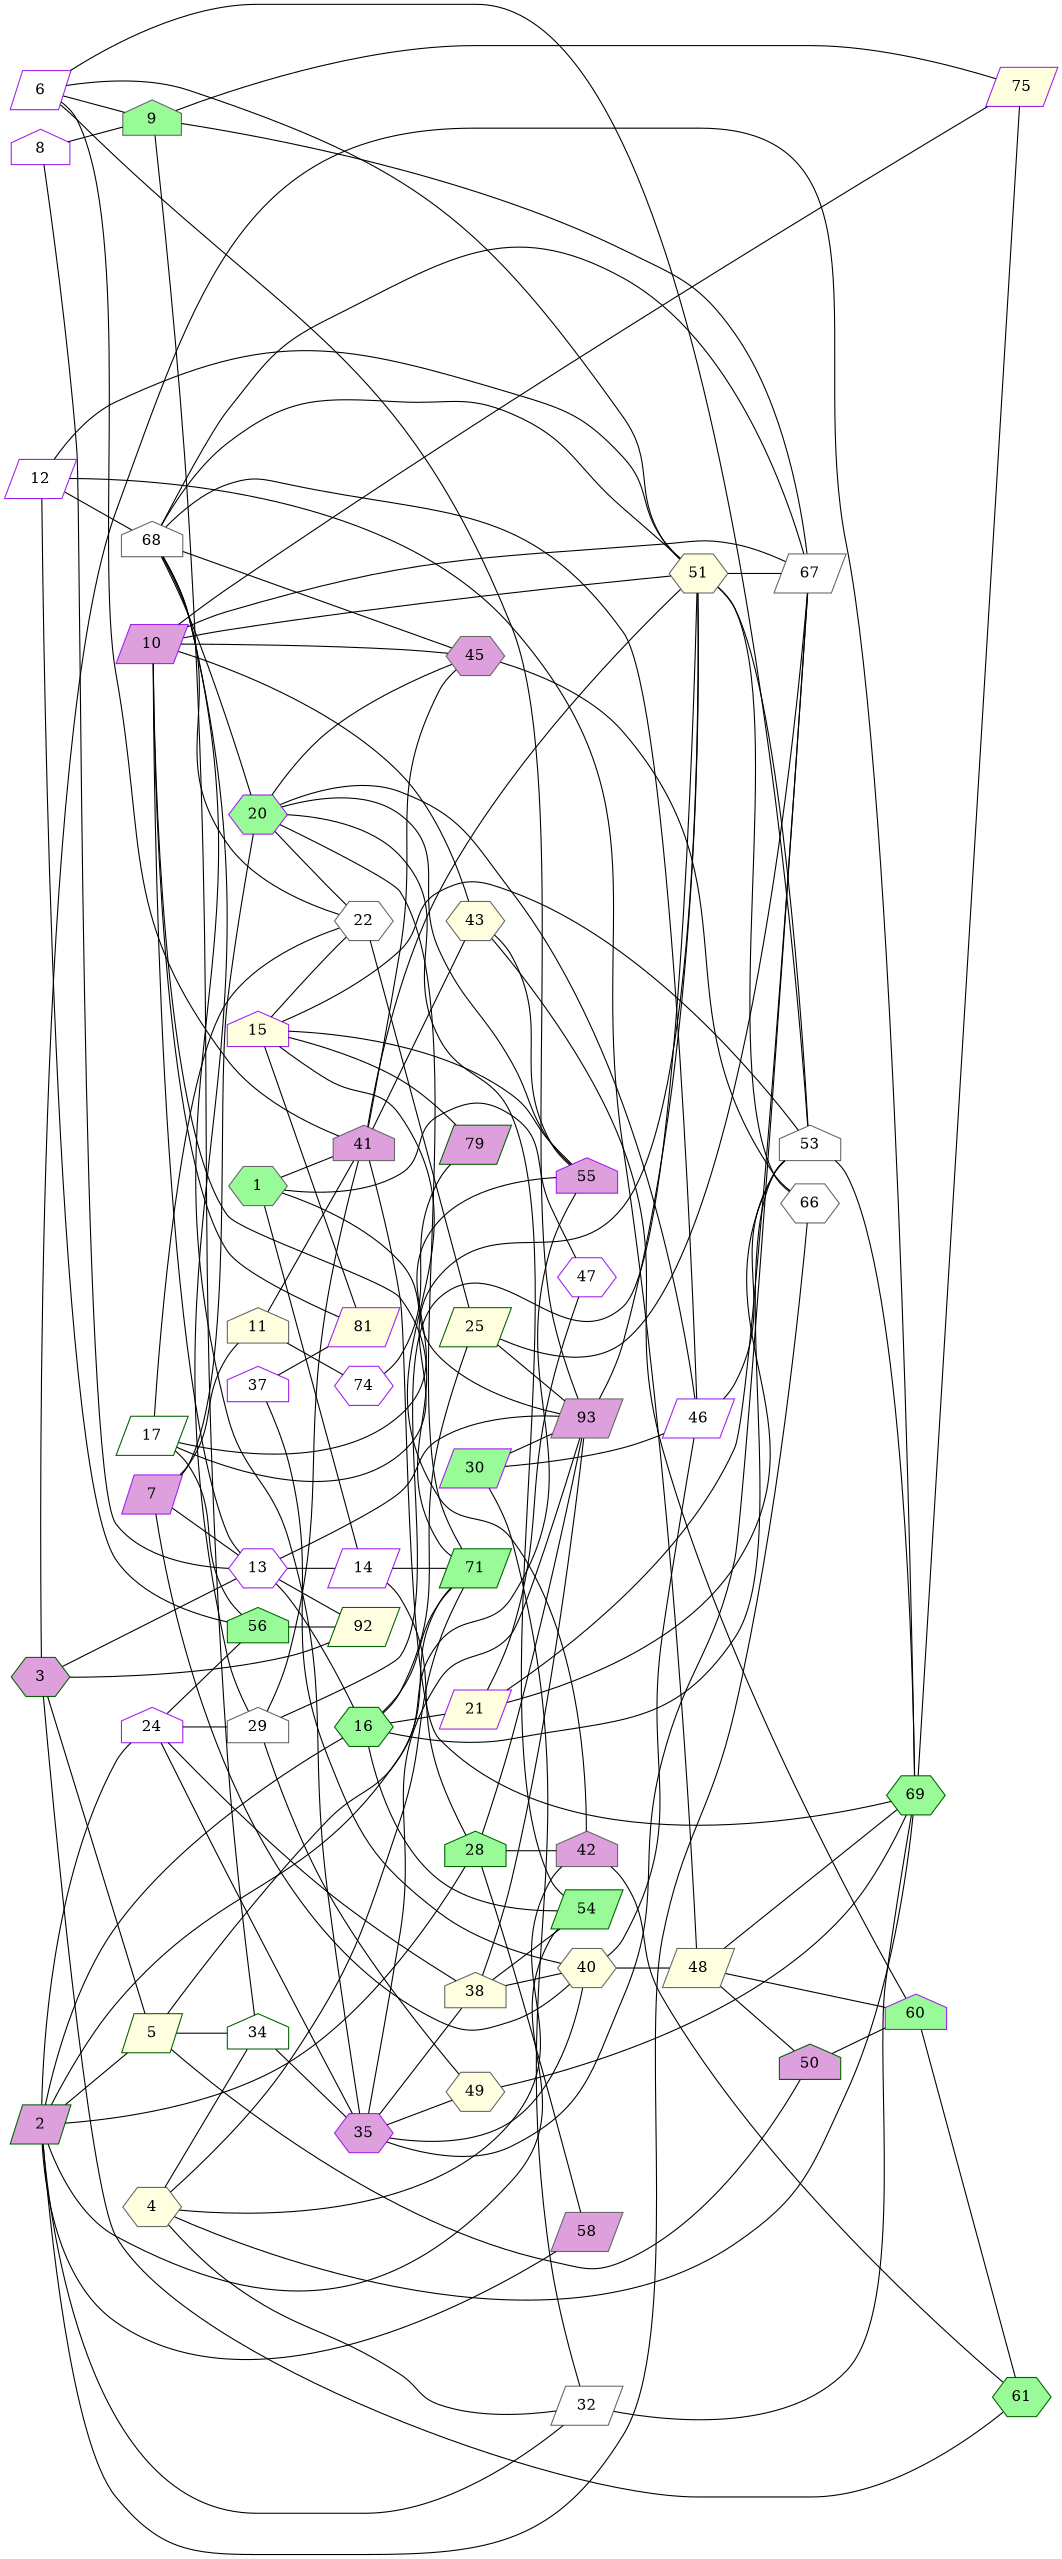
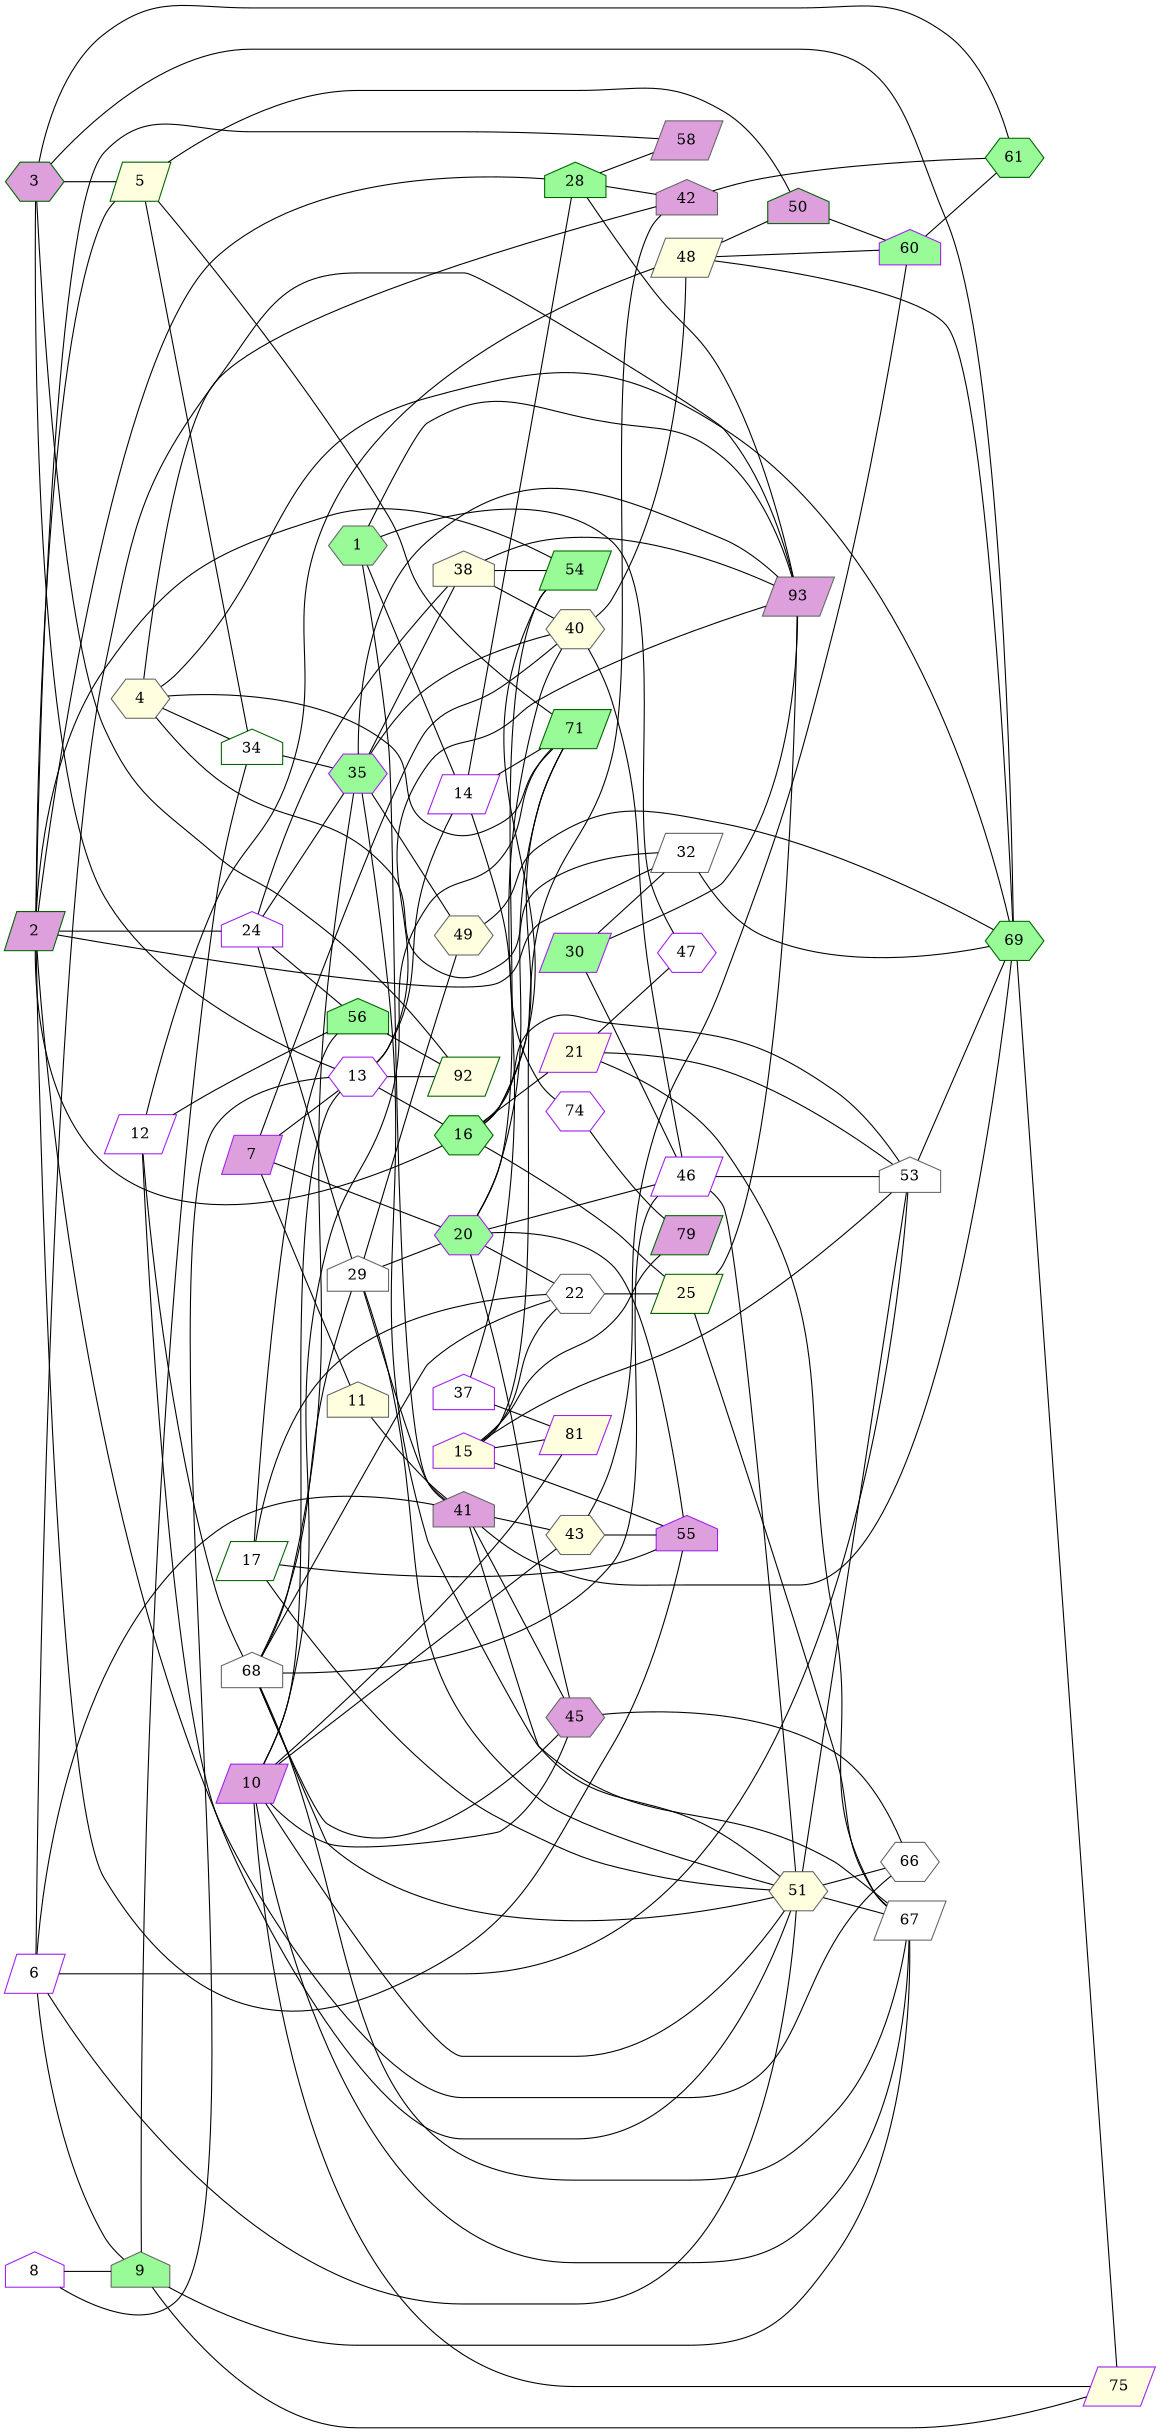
edge "68" -- "20": now "29" -- "20"
edge "51" -- "93": now "51" -- "46"
edge "11" -- "74": now "14" -- "74"
node "35": fillcolor plum -> palegreen
